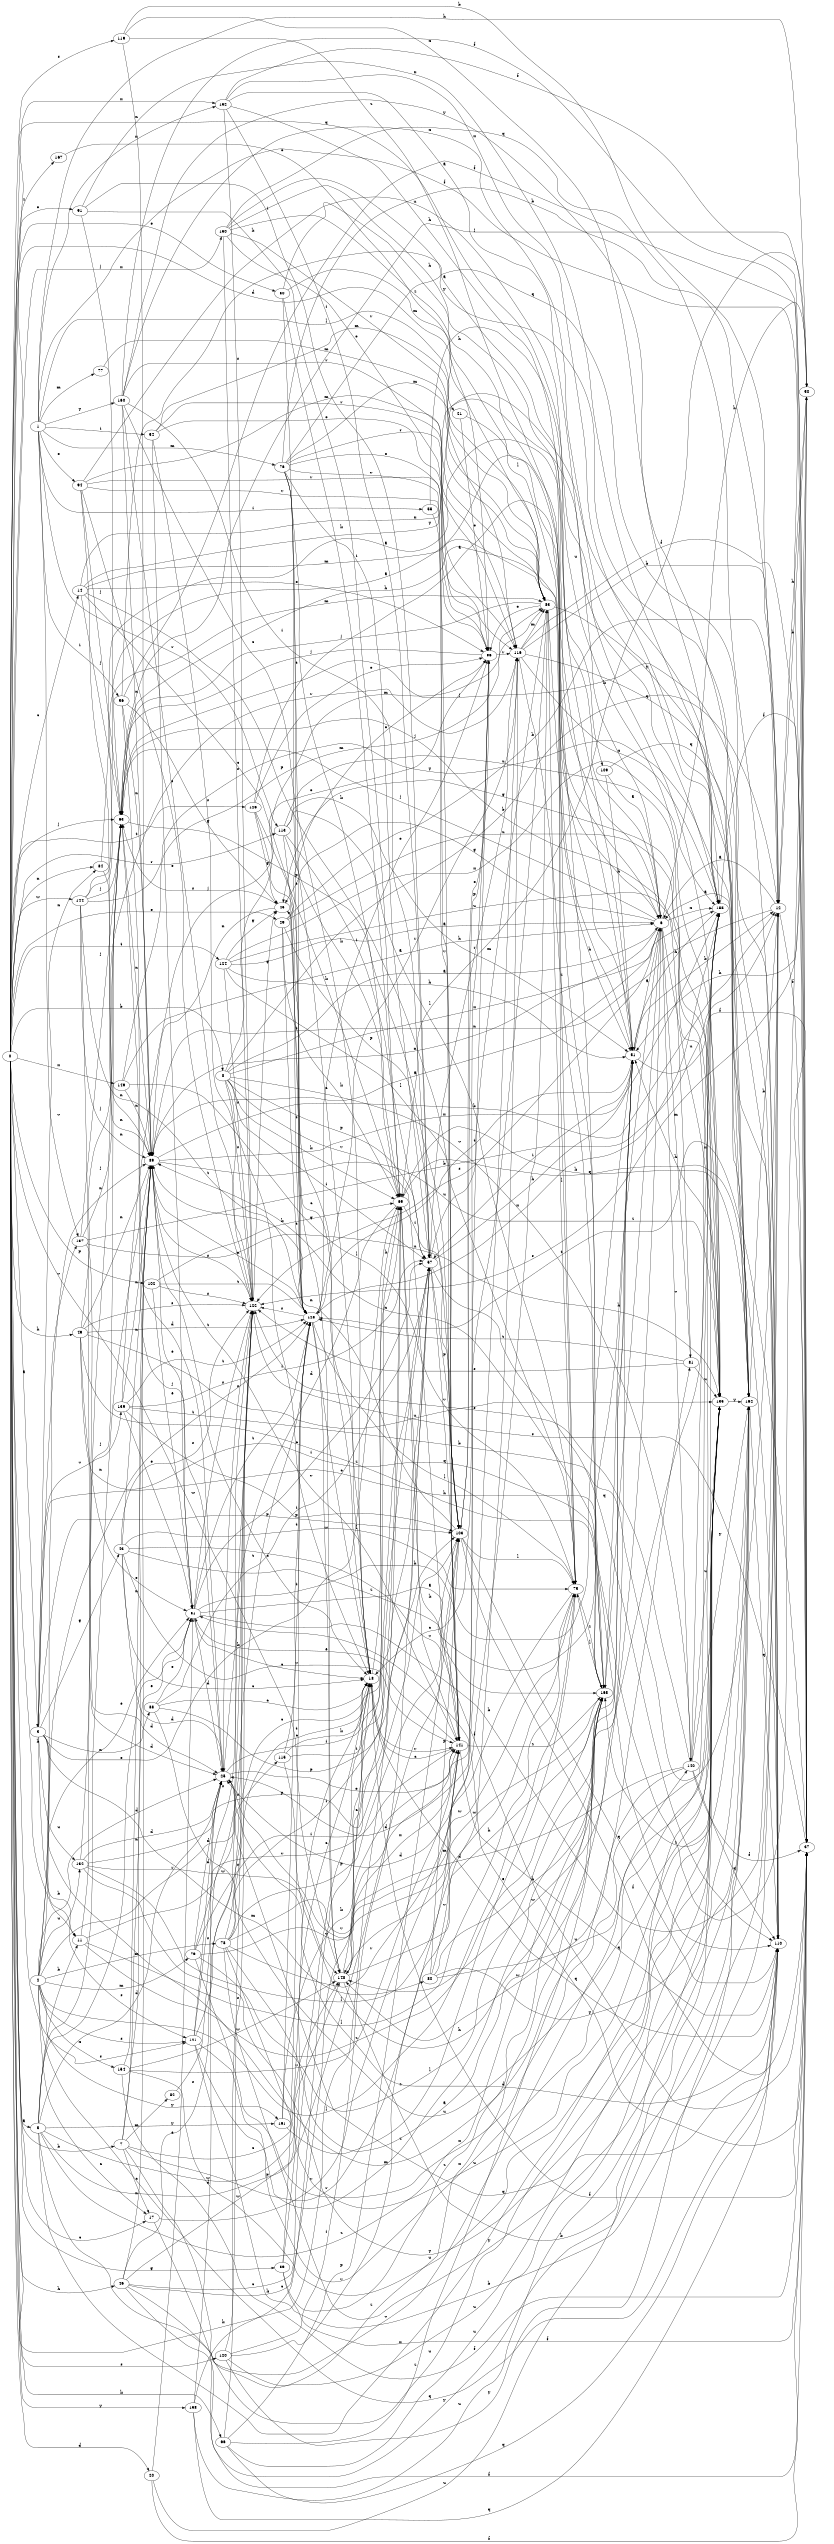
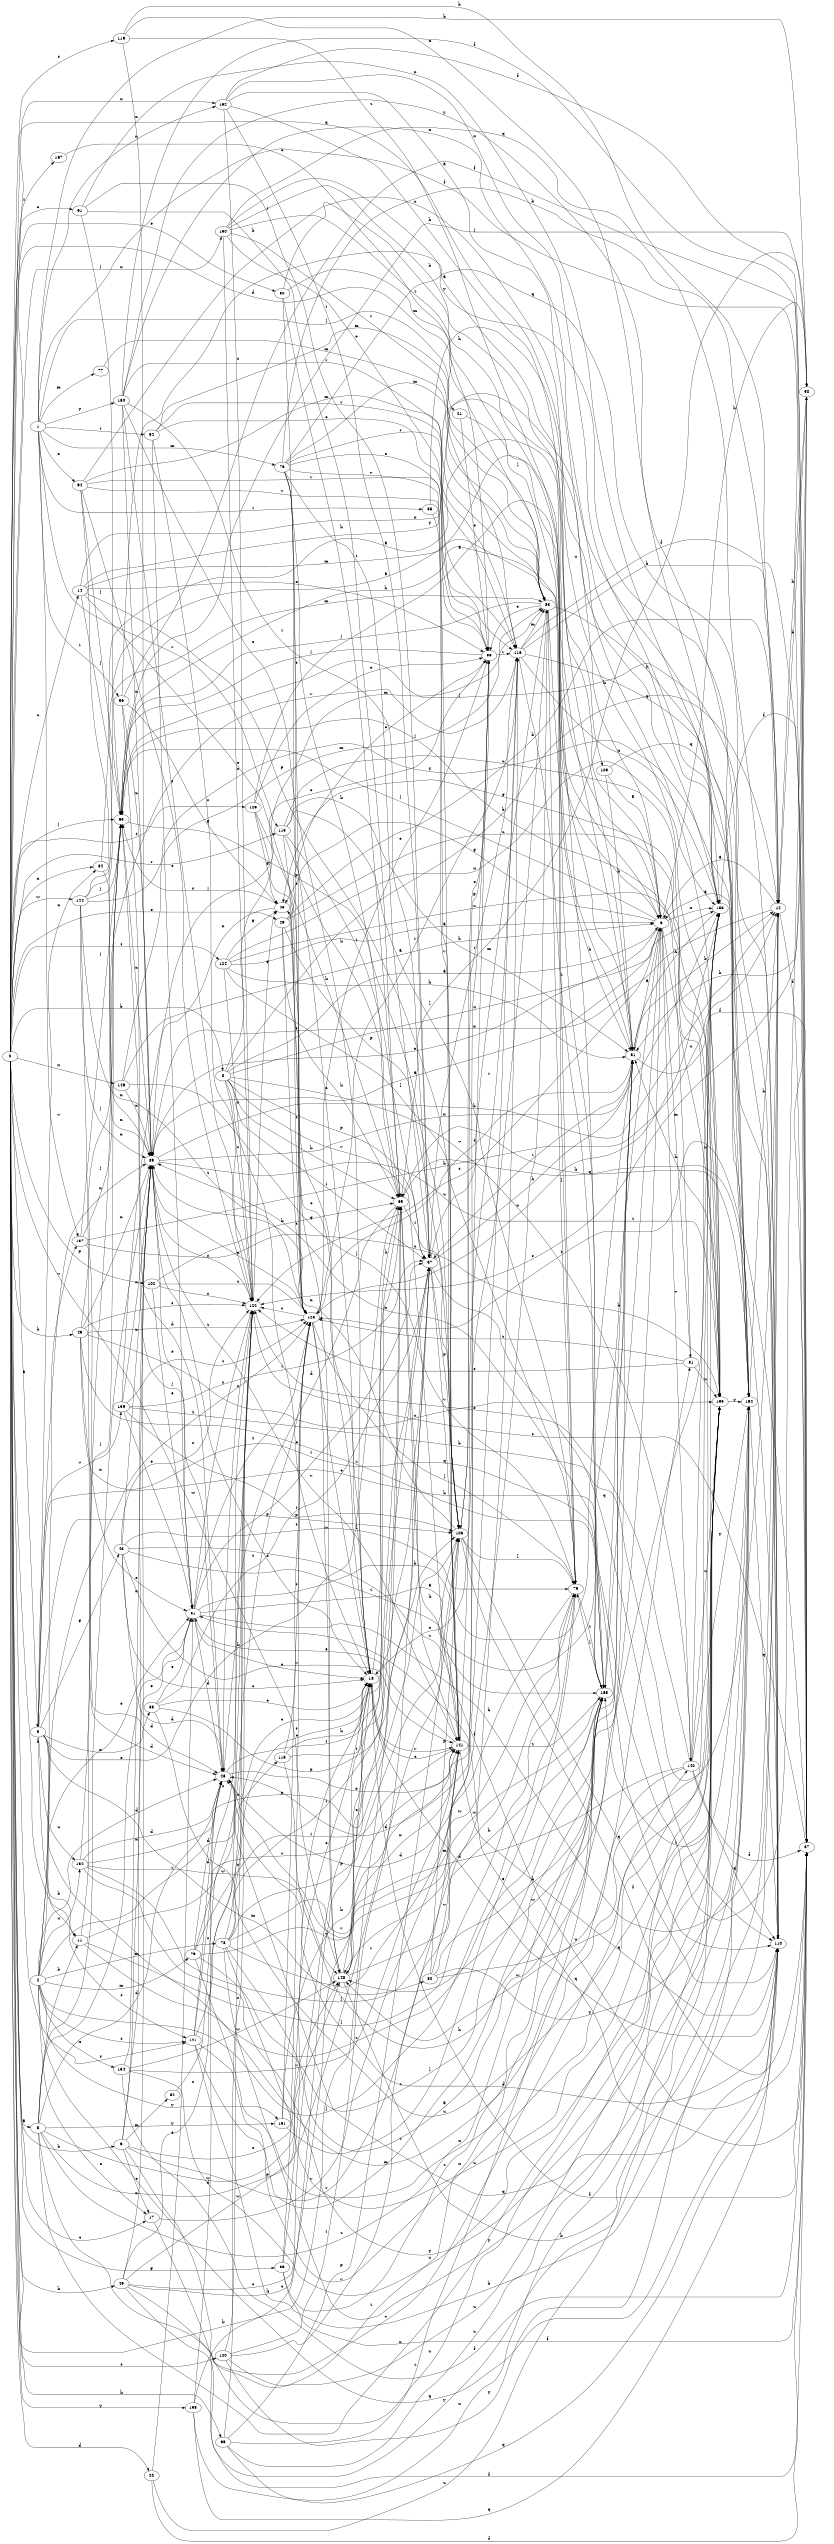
edge "141" -> "116": added, label "r"
node "7": label "7" -> "9"
